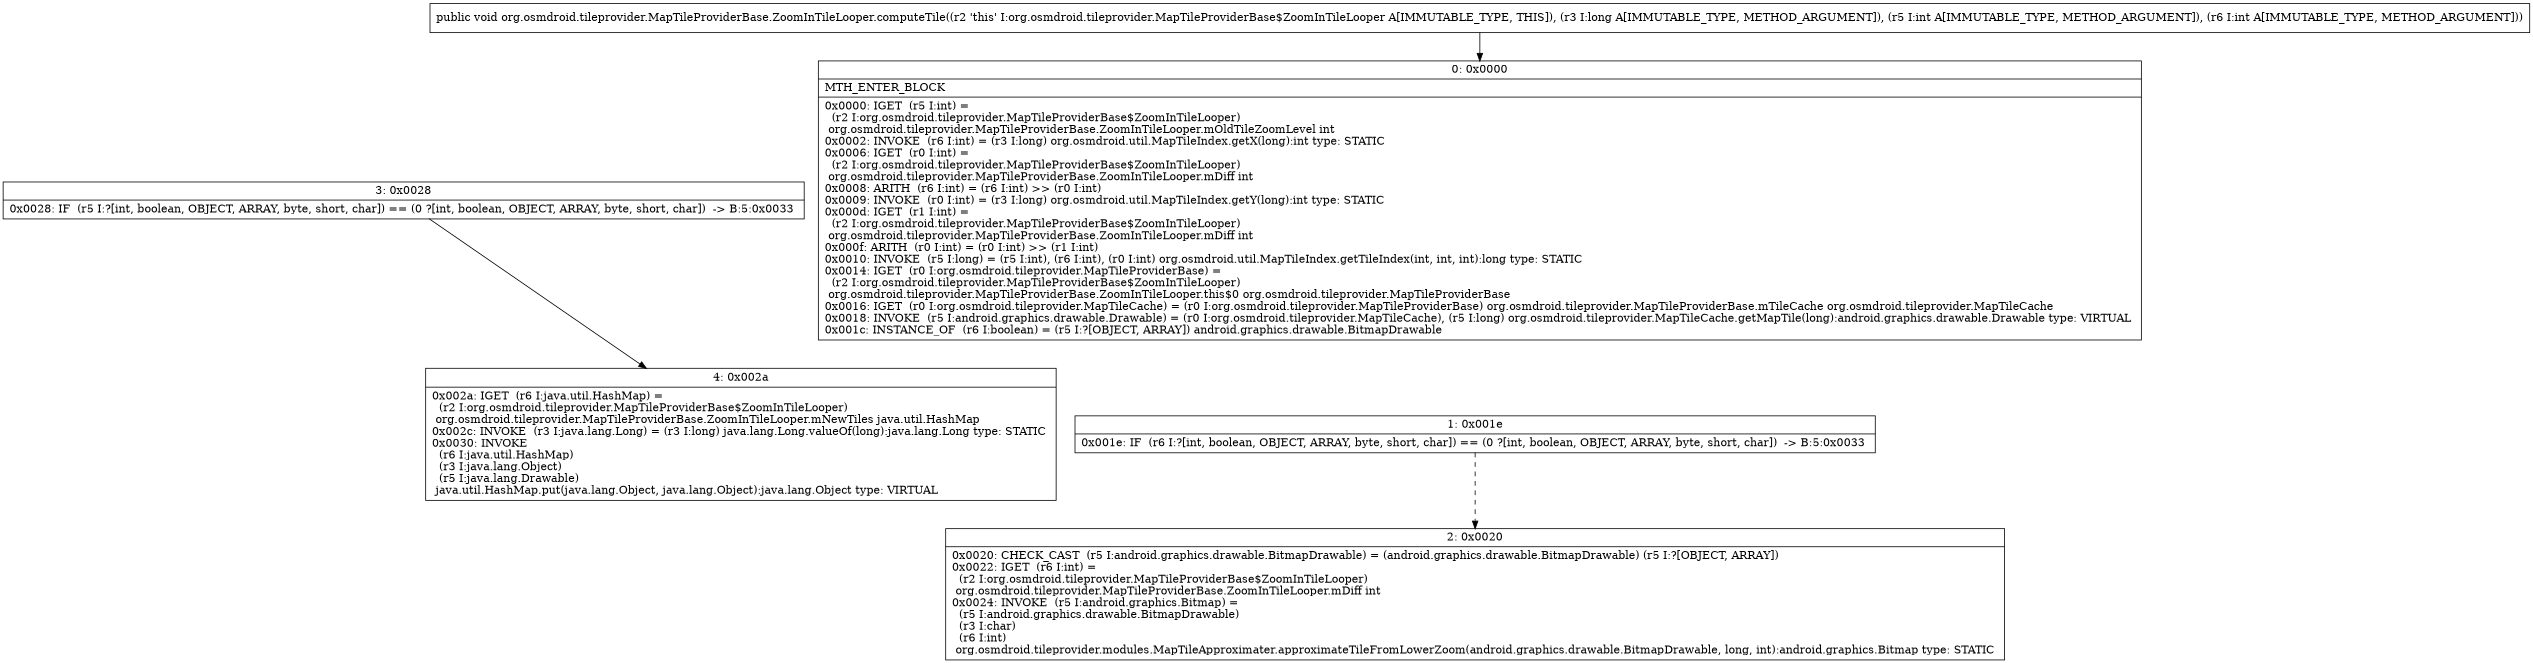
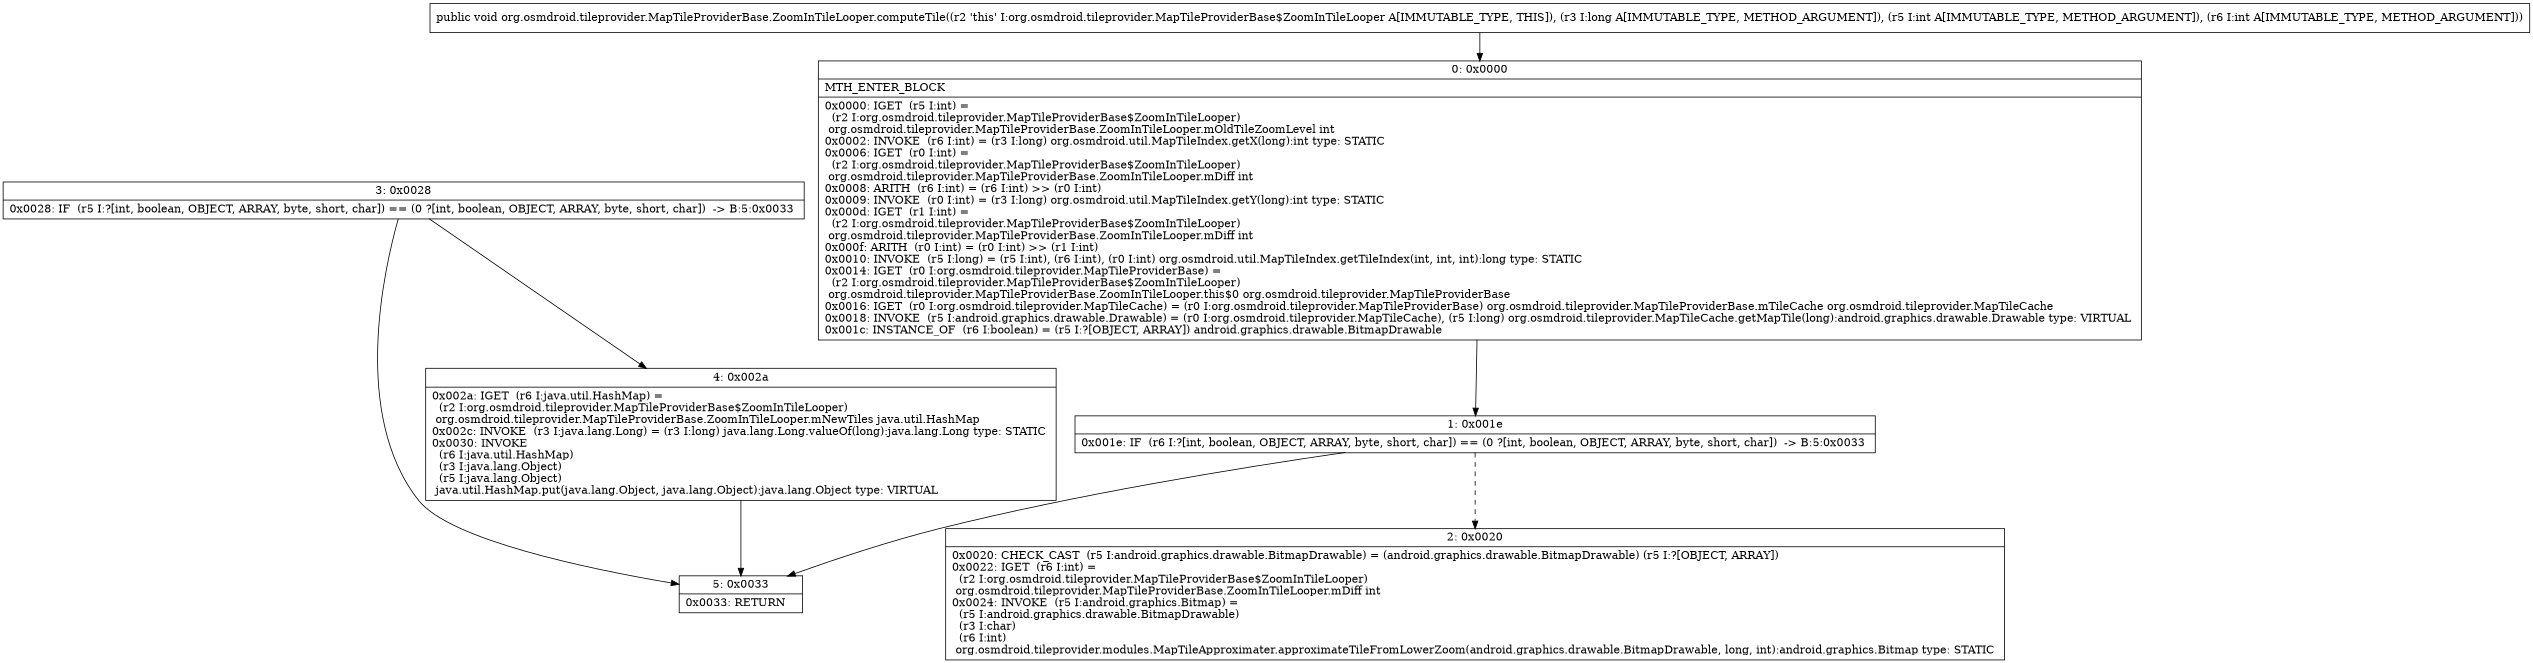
edge "0: 0x0000" -> "1: 0x001e": added
node "4: 0x002a": text "(r5 I:java.lang.Drawable)" -> "(r5 I:java.lang.Object)"
node "5: 0x0033": added
